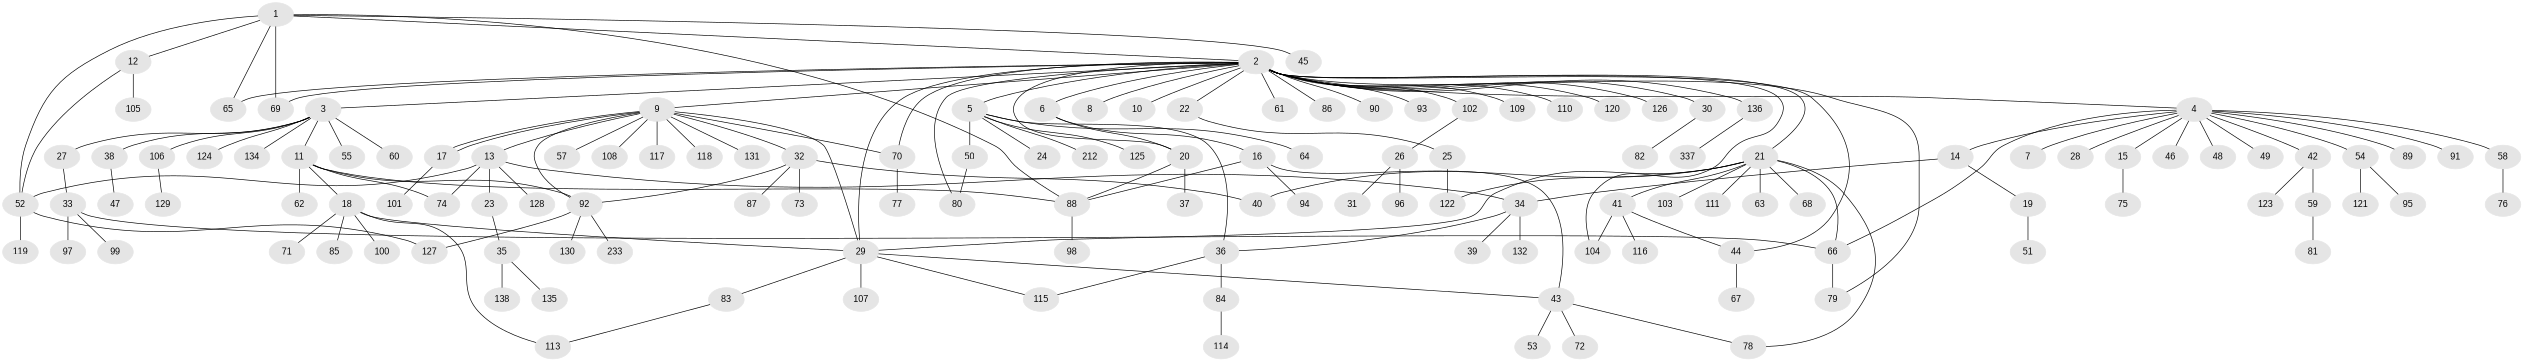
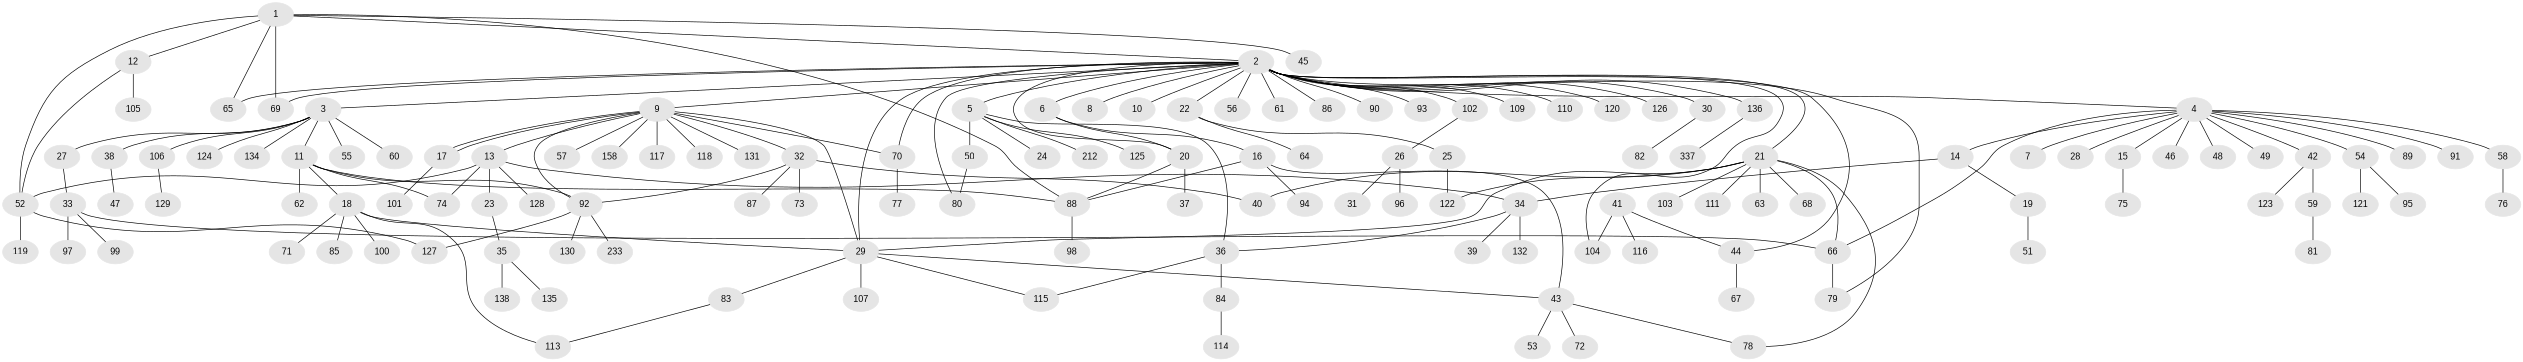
node "56": added
edge "5" -- "64": now "22" -- "64"
node "108": label "108" -> "158"
edge "21" -- "41": removed
